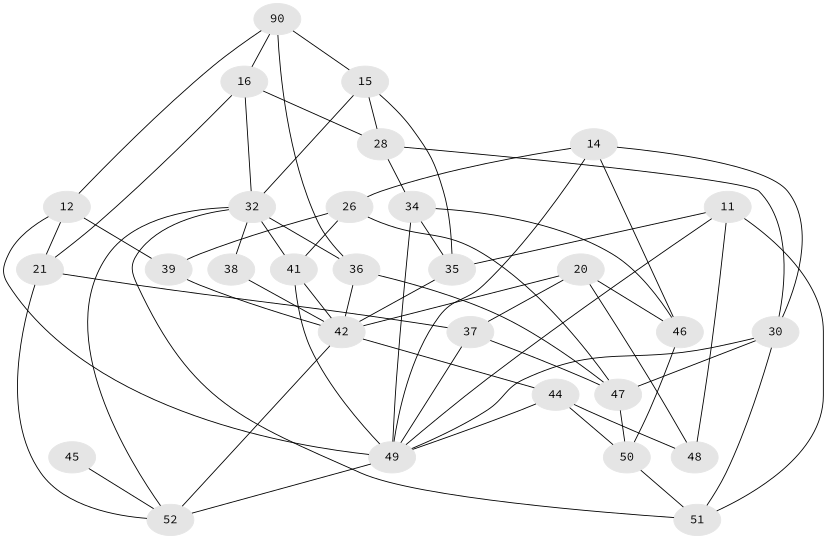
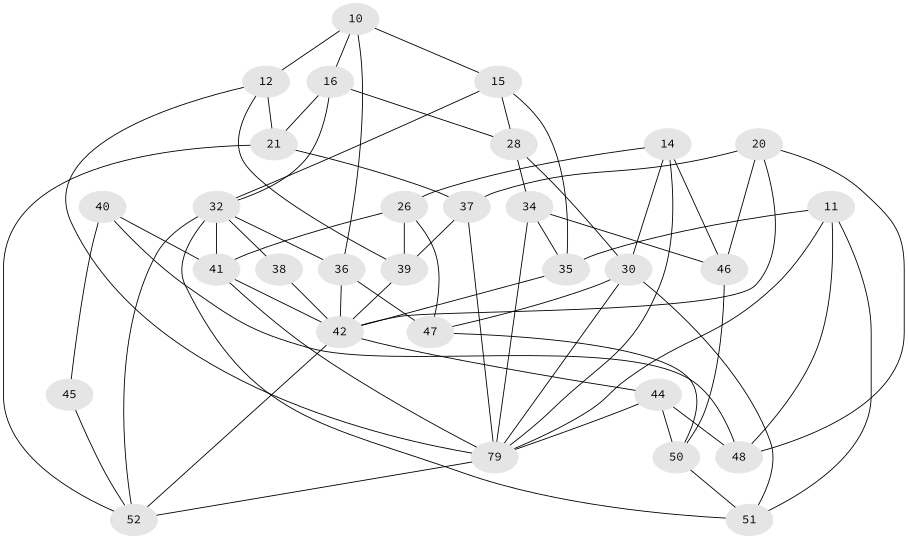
node "90": label "90" -> "10"
node "40": added
edge "37" -- "47": now "37" -- "39"
node "49": label "49" -> "79"
